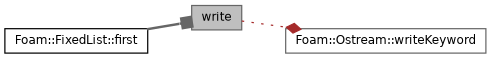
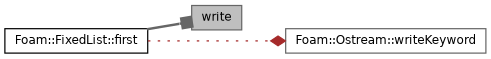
edge "write" -> "Foam::Ostream::writeKeyword": now "Foam::FixedList::first" -> "Foam::Ostream::writeKeyword"
